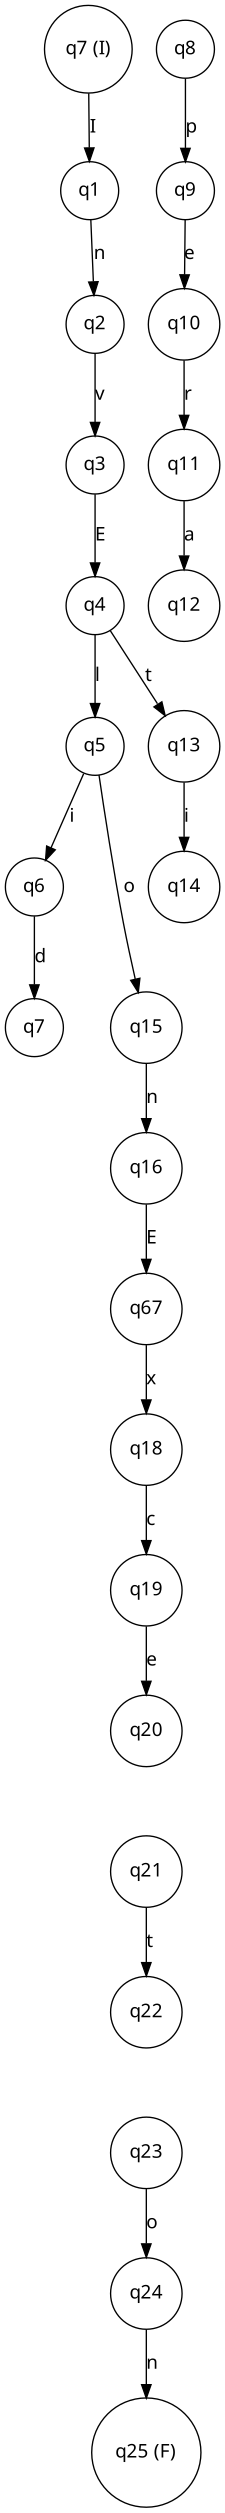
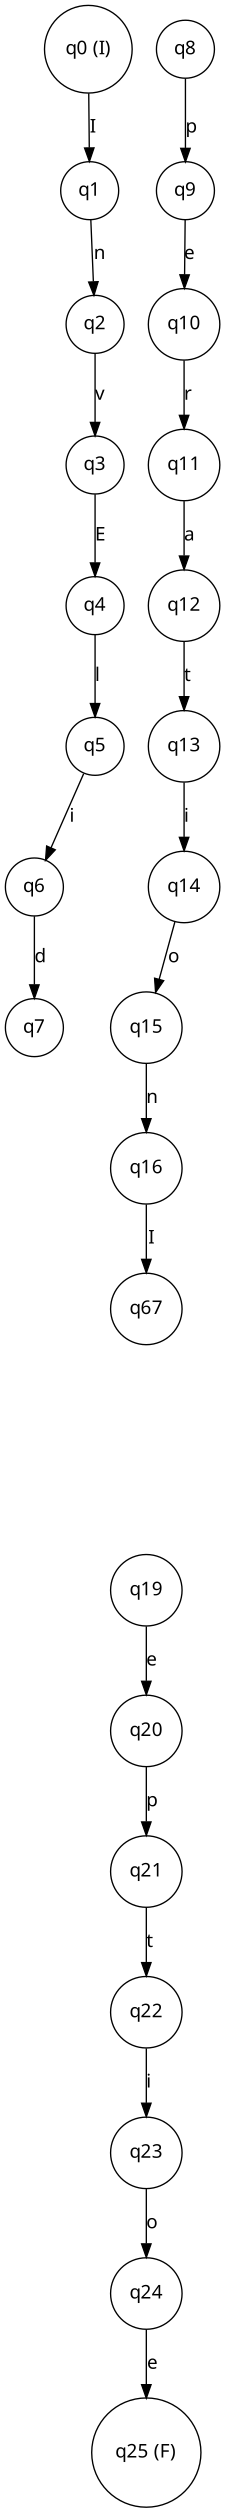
node "q7 (I)": label "q7 (I)" -> "q0 (I)"
edge "q4" -> "q13": now "q12" -> "q13"
edge "q5" -> "q15": now "q14" -> "q15"
edge "q16" -> "q67": label "E" -> "I"
node "q18": removed
edge "q20" -> "q21": added, label "p"
edge "q22" -> "q23": added, label "i"
edge "q24" -> "q25 (F)": label "n" -> "e"
